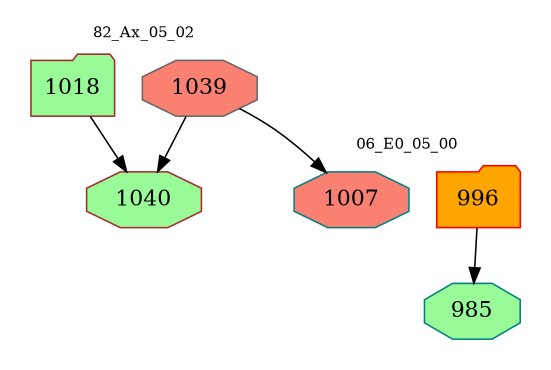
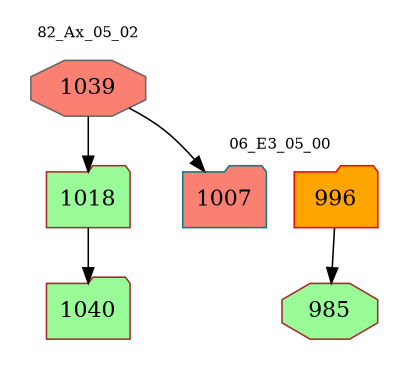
edge "1039" -> "1040": now "1039" -> "1018"
cluster "06_E0_05_00": label "06_E0_05_00" -> "06_E3_05_00"
node "1040": shape octagon -> folder
node "1007": shape octagon -> folder
node "985": color teal -> brown
